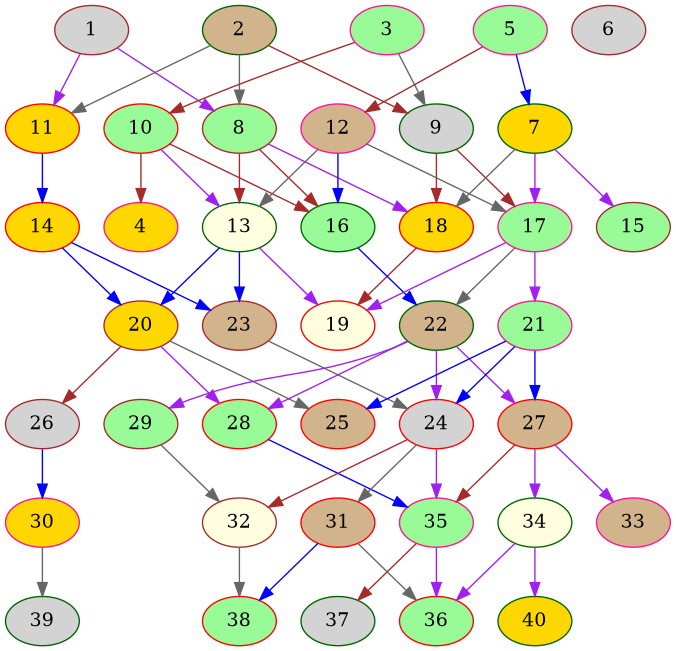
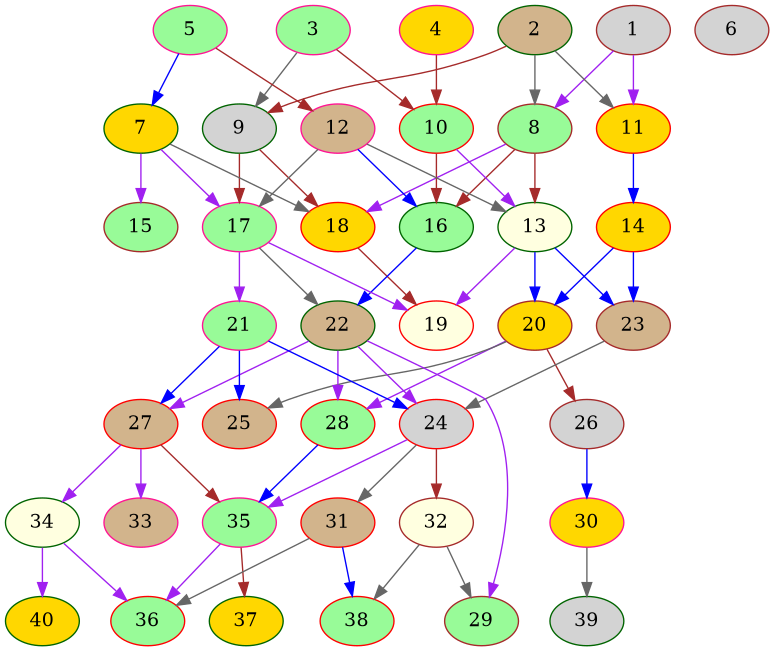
edge "10" -> "4": reversed
edge "29" -> "32": reversed
node "37": fillcolor lightgrey -> gold
